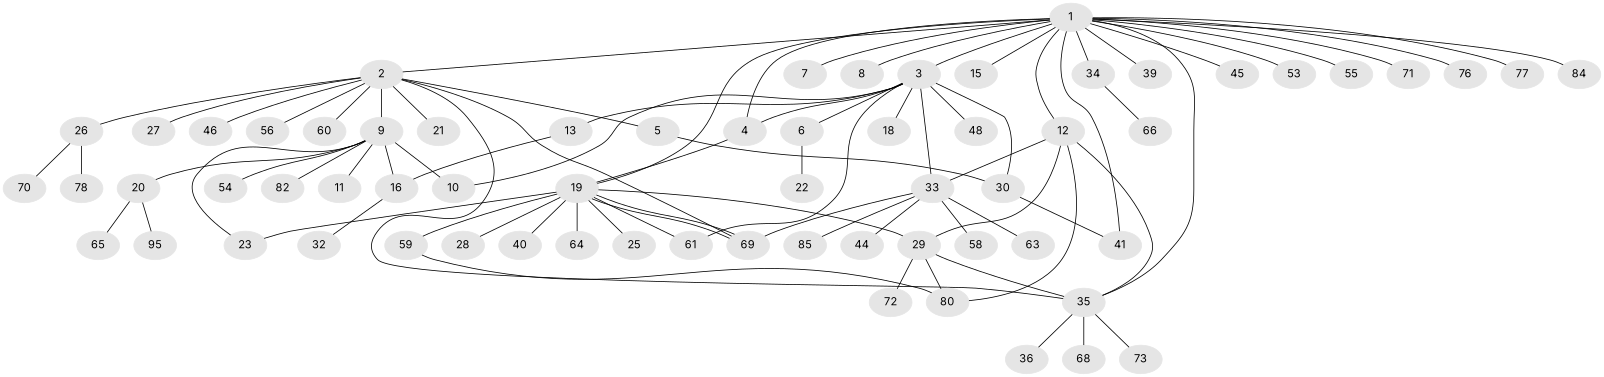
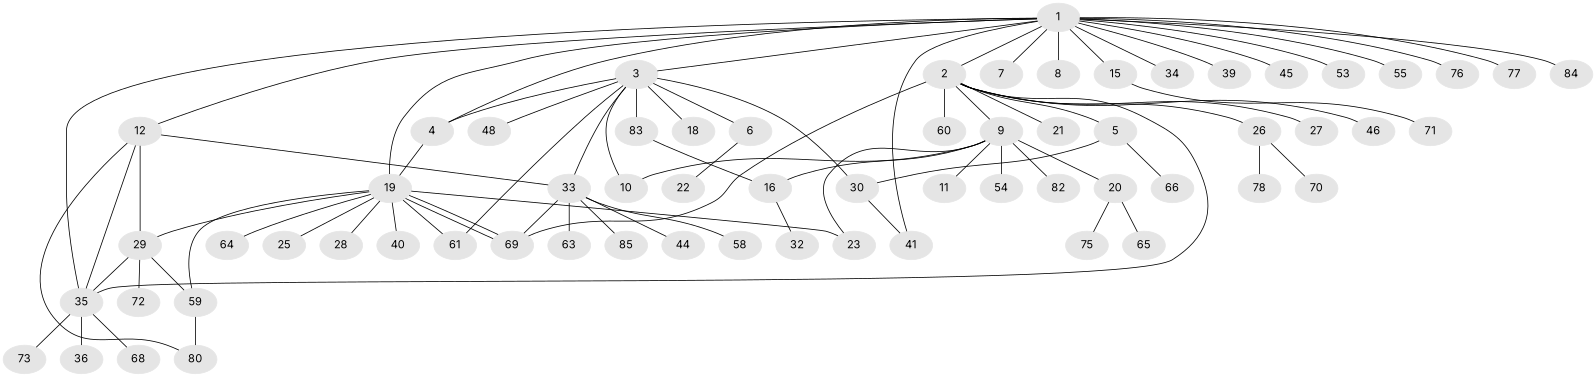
edge "1" -- "71": now "15" -- "71"
edge "34" -- "66": now "5" -- "66"
node "56": removed
node "13": label "13" -> "83"
node "95": label "95" -> "75"
edge "29" -- "80": now "29" -- "59"
